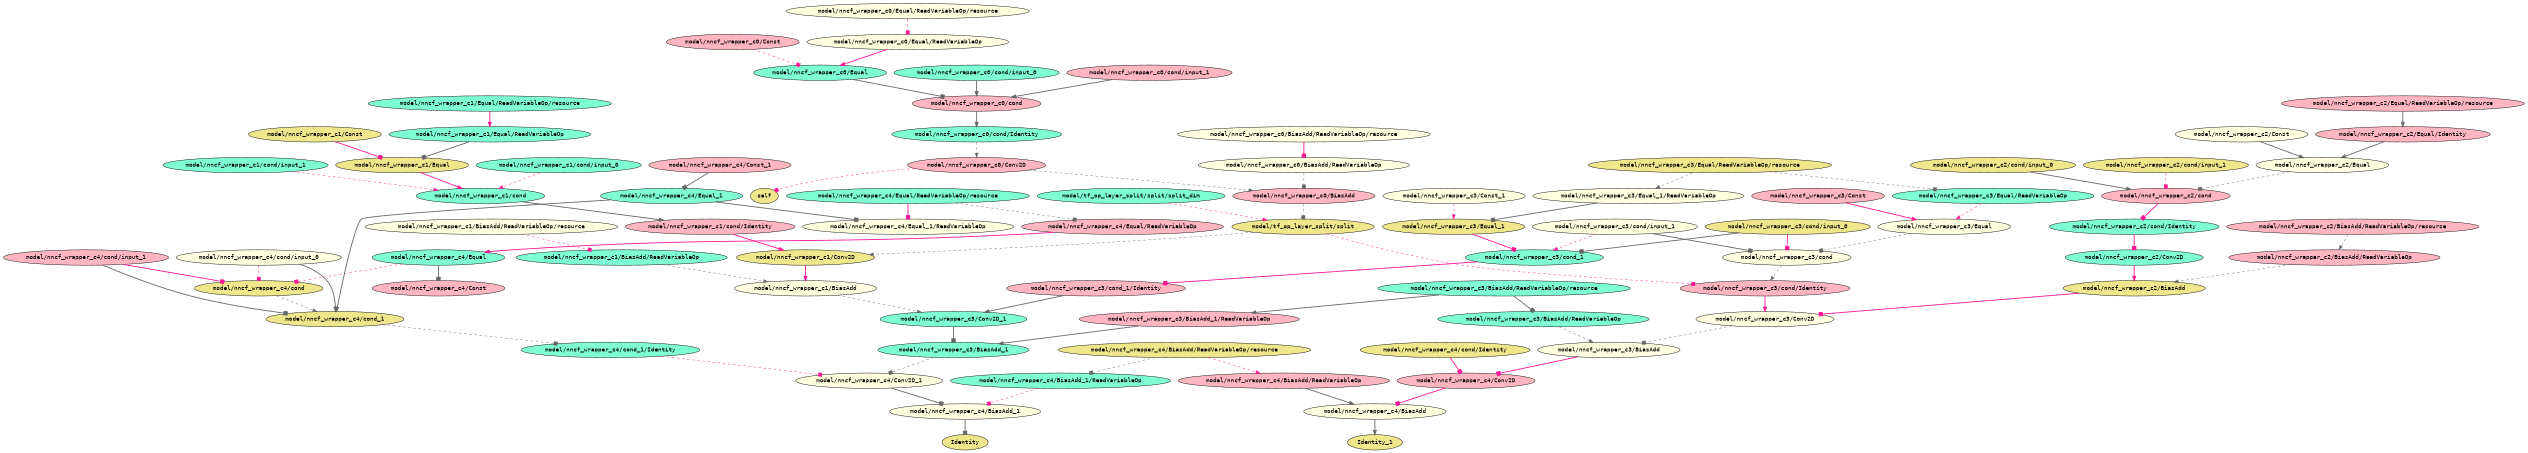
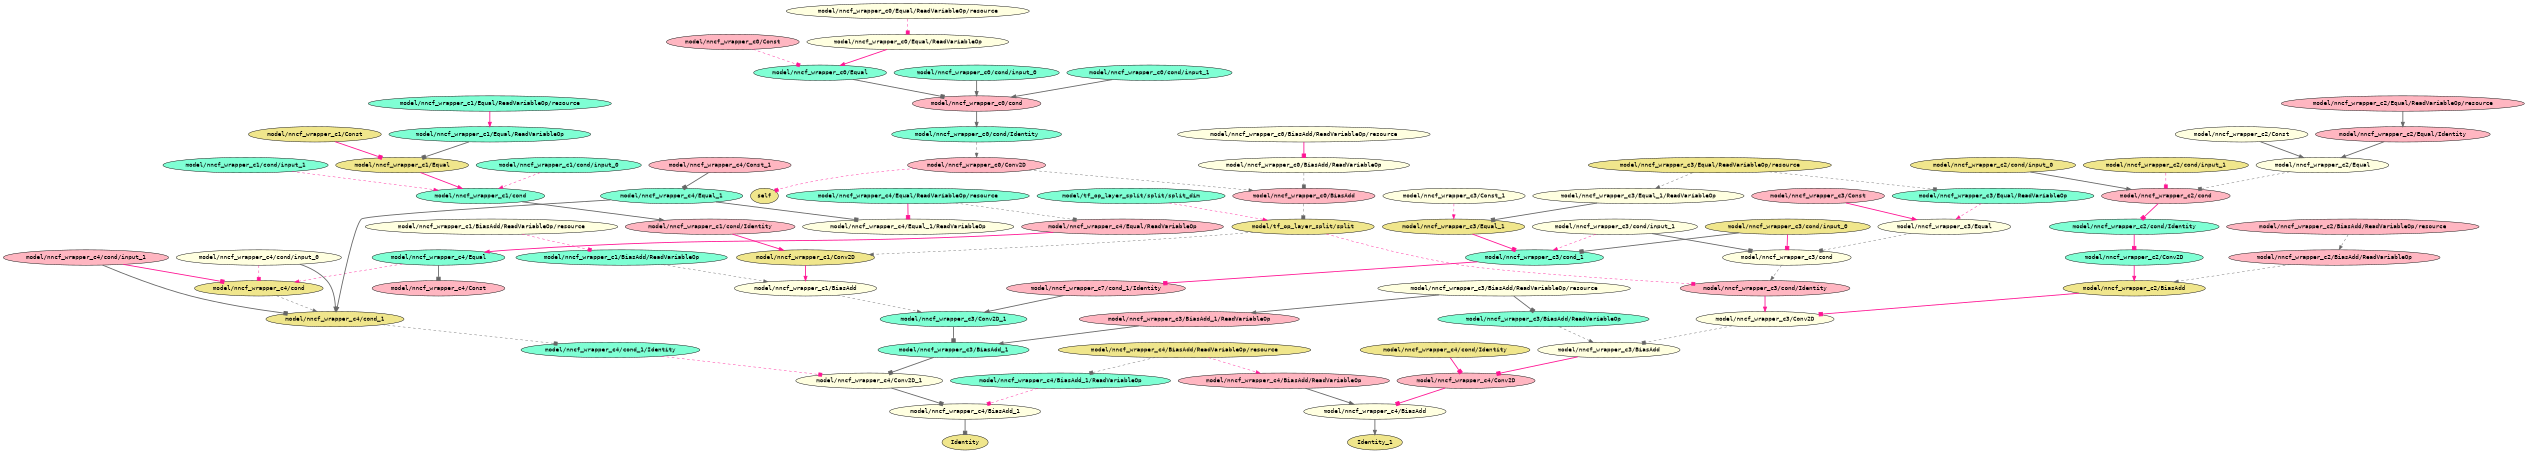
node "model/nncf_wrapper_c0/cond/input_1": fillcolor lightpink -> aquamarine
edge "model/nncf_wrapper_c4/Equal" -> "model/nncf_wrapper_c4/cond": arrowhead box -> normal
node "model/nncf_wrapper_c3/cond_1/Identity": label "model/nncf_wrapper_c3/cond_1/Identity" -> "model/nncf_wrapper_c7/cond_1/Identity"
node "model/nncf_wrapper_c3/BiasAdd/ReadVariableOp/resource": fillcolor aquamarine -> lightyellow
edge "model/nncf_wrapper_c3/BiasAdd_1" -> "model/nncf_wrapper_c4/Conv2D_1": style dashed -> bold
